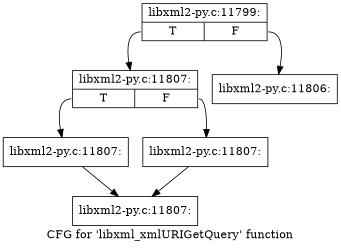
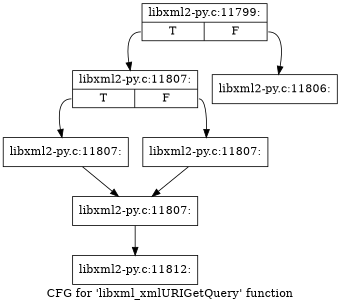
node "libxml2-py.c:11812:": added
